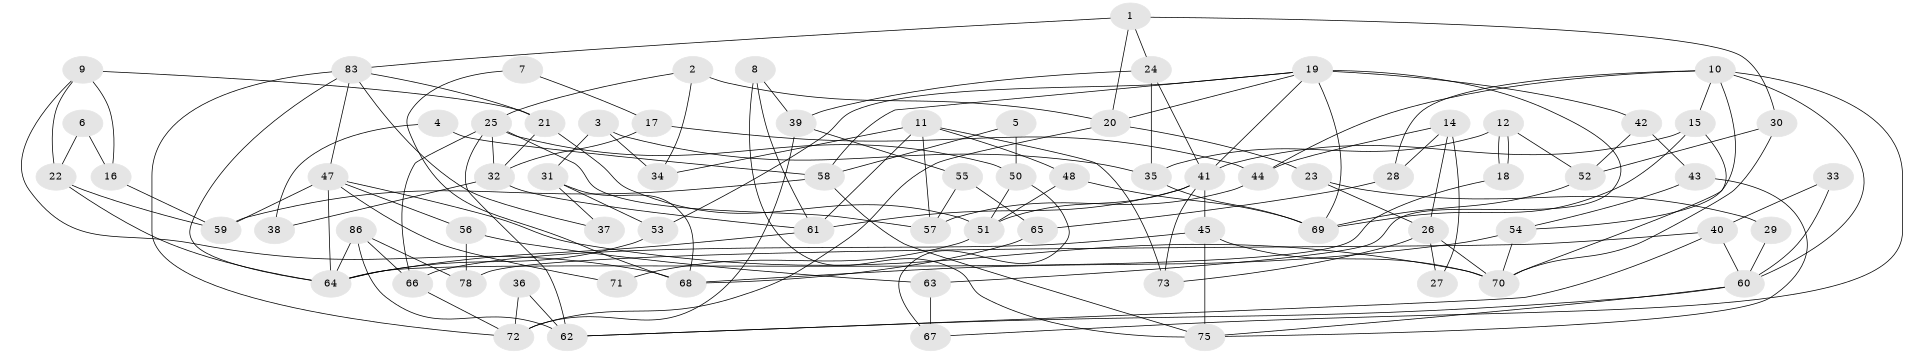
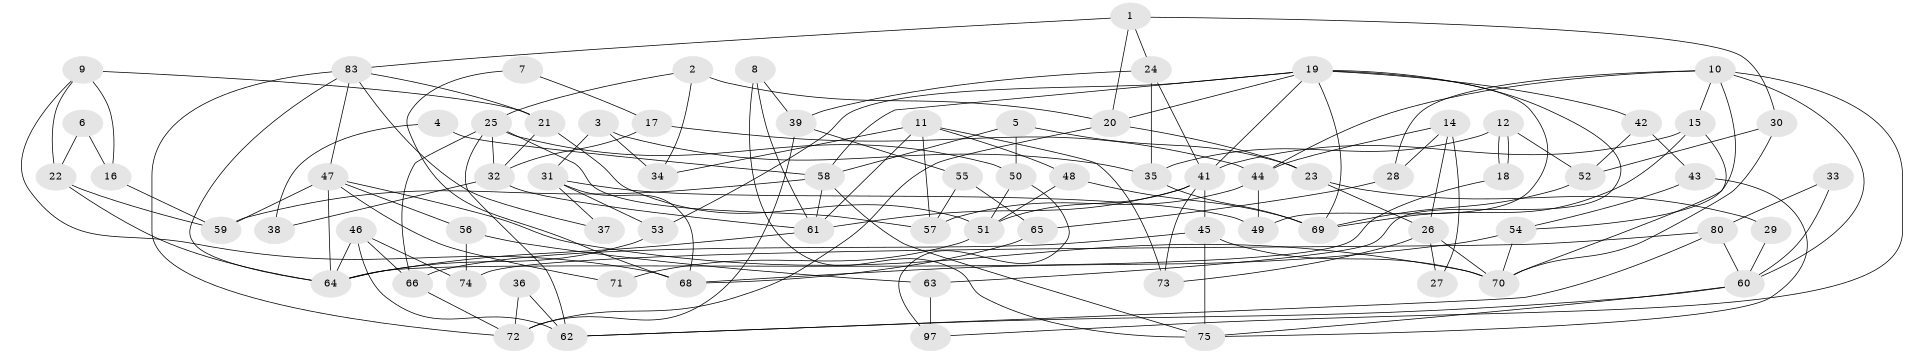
edge "5" -- "23": added
edge "58" -- "61": added
node "86": label "86" -> "46"
node "49": added
node "40": label "40" -> "80"
node "78": label "78" -> "74"
node "67": label "67" -> "97"
